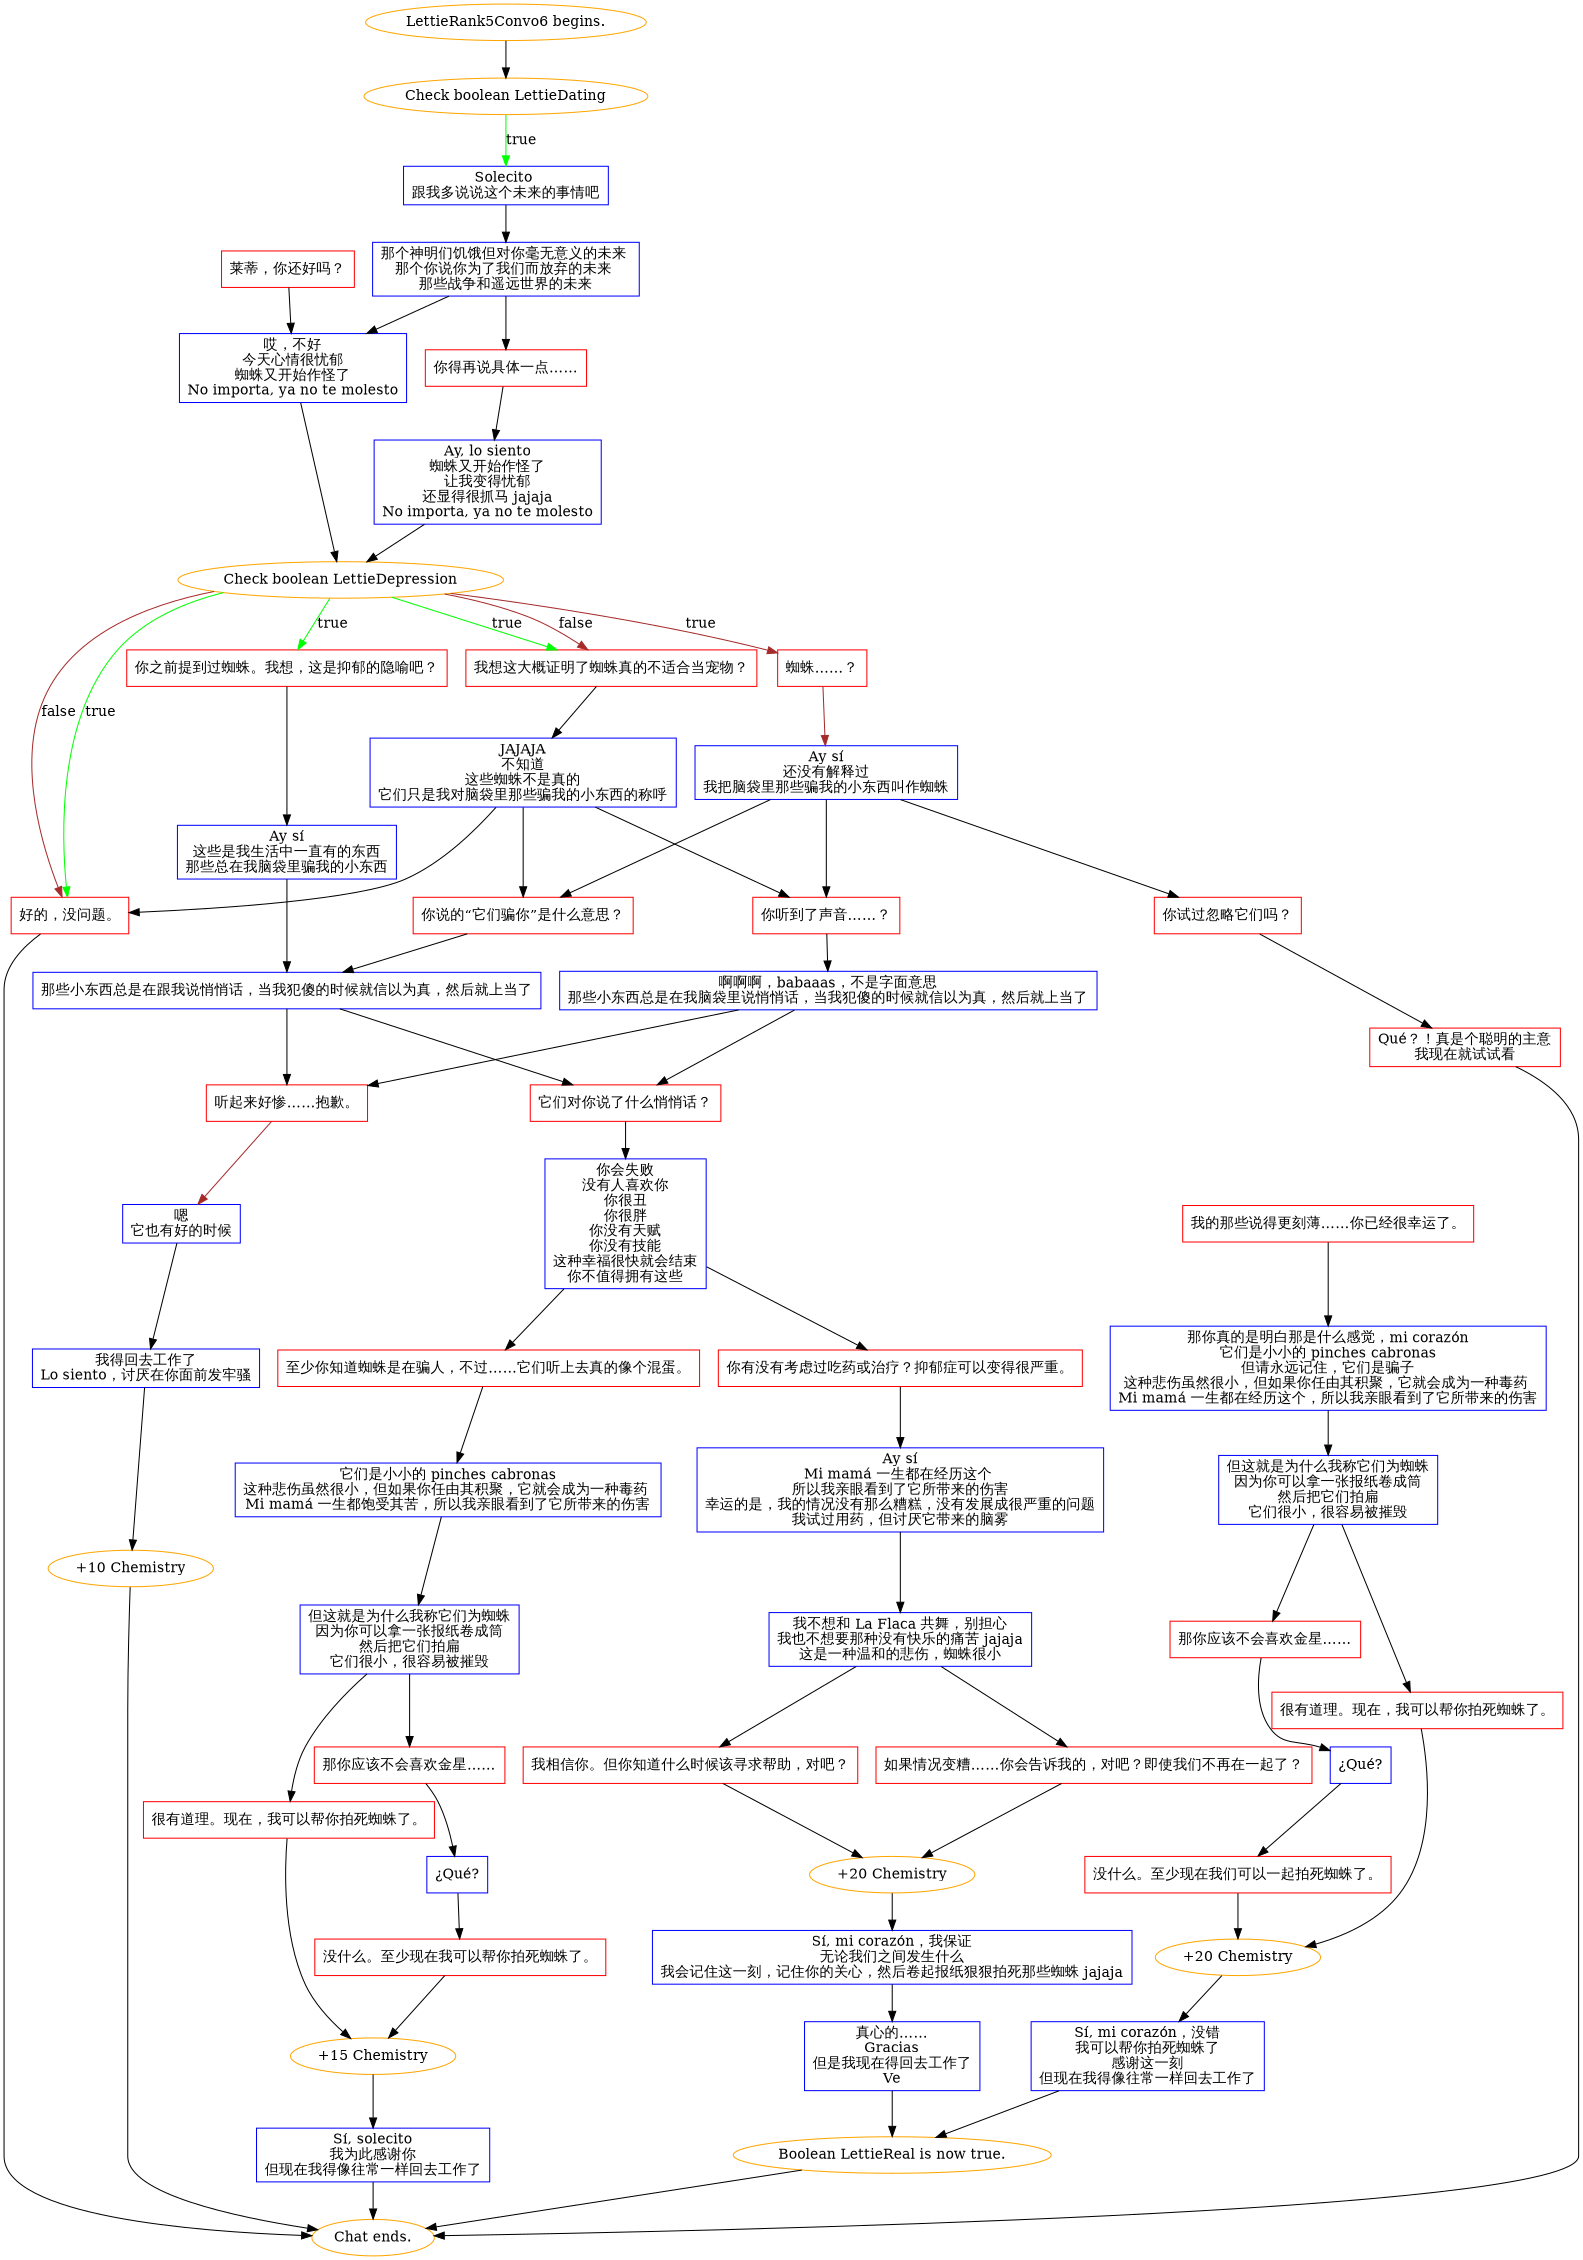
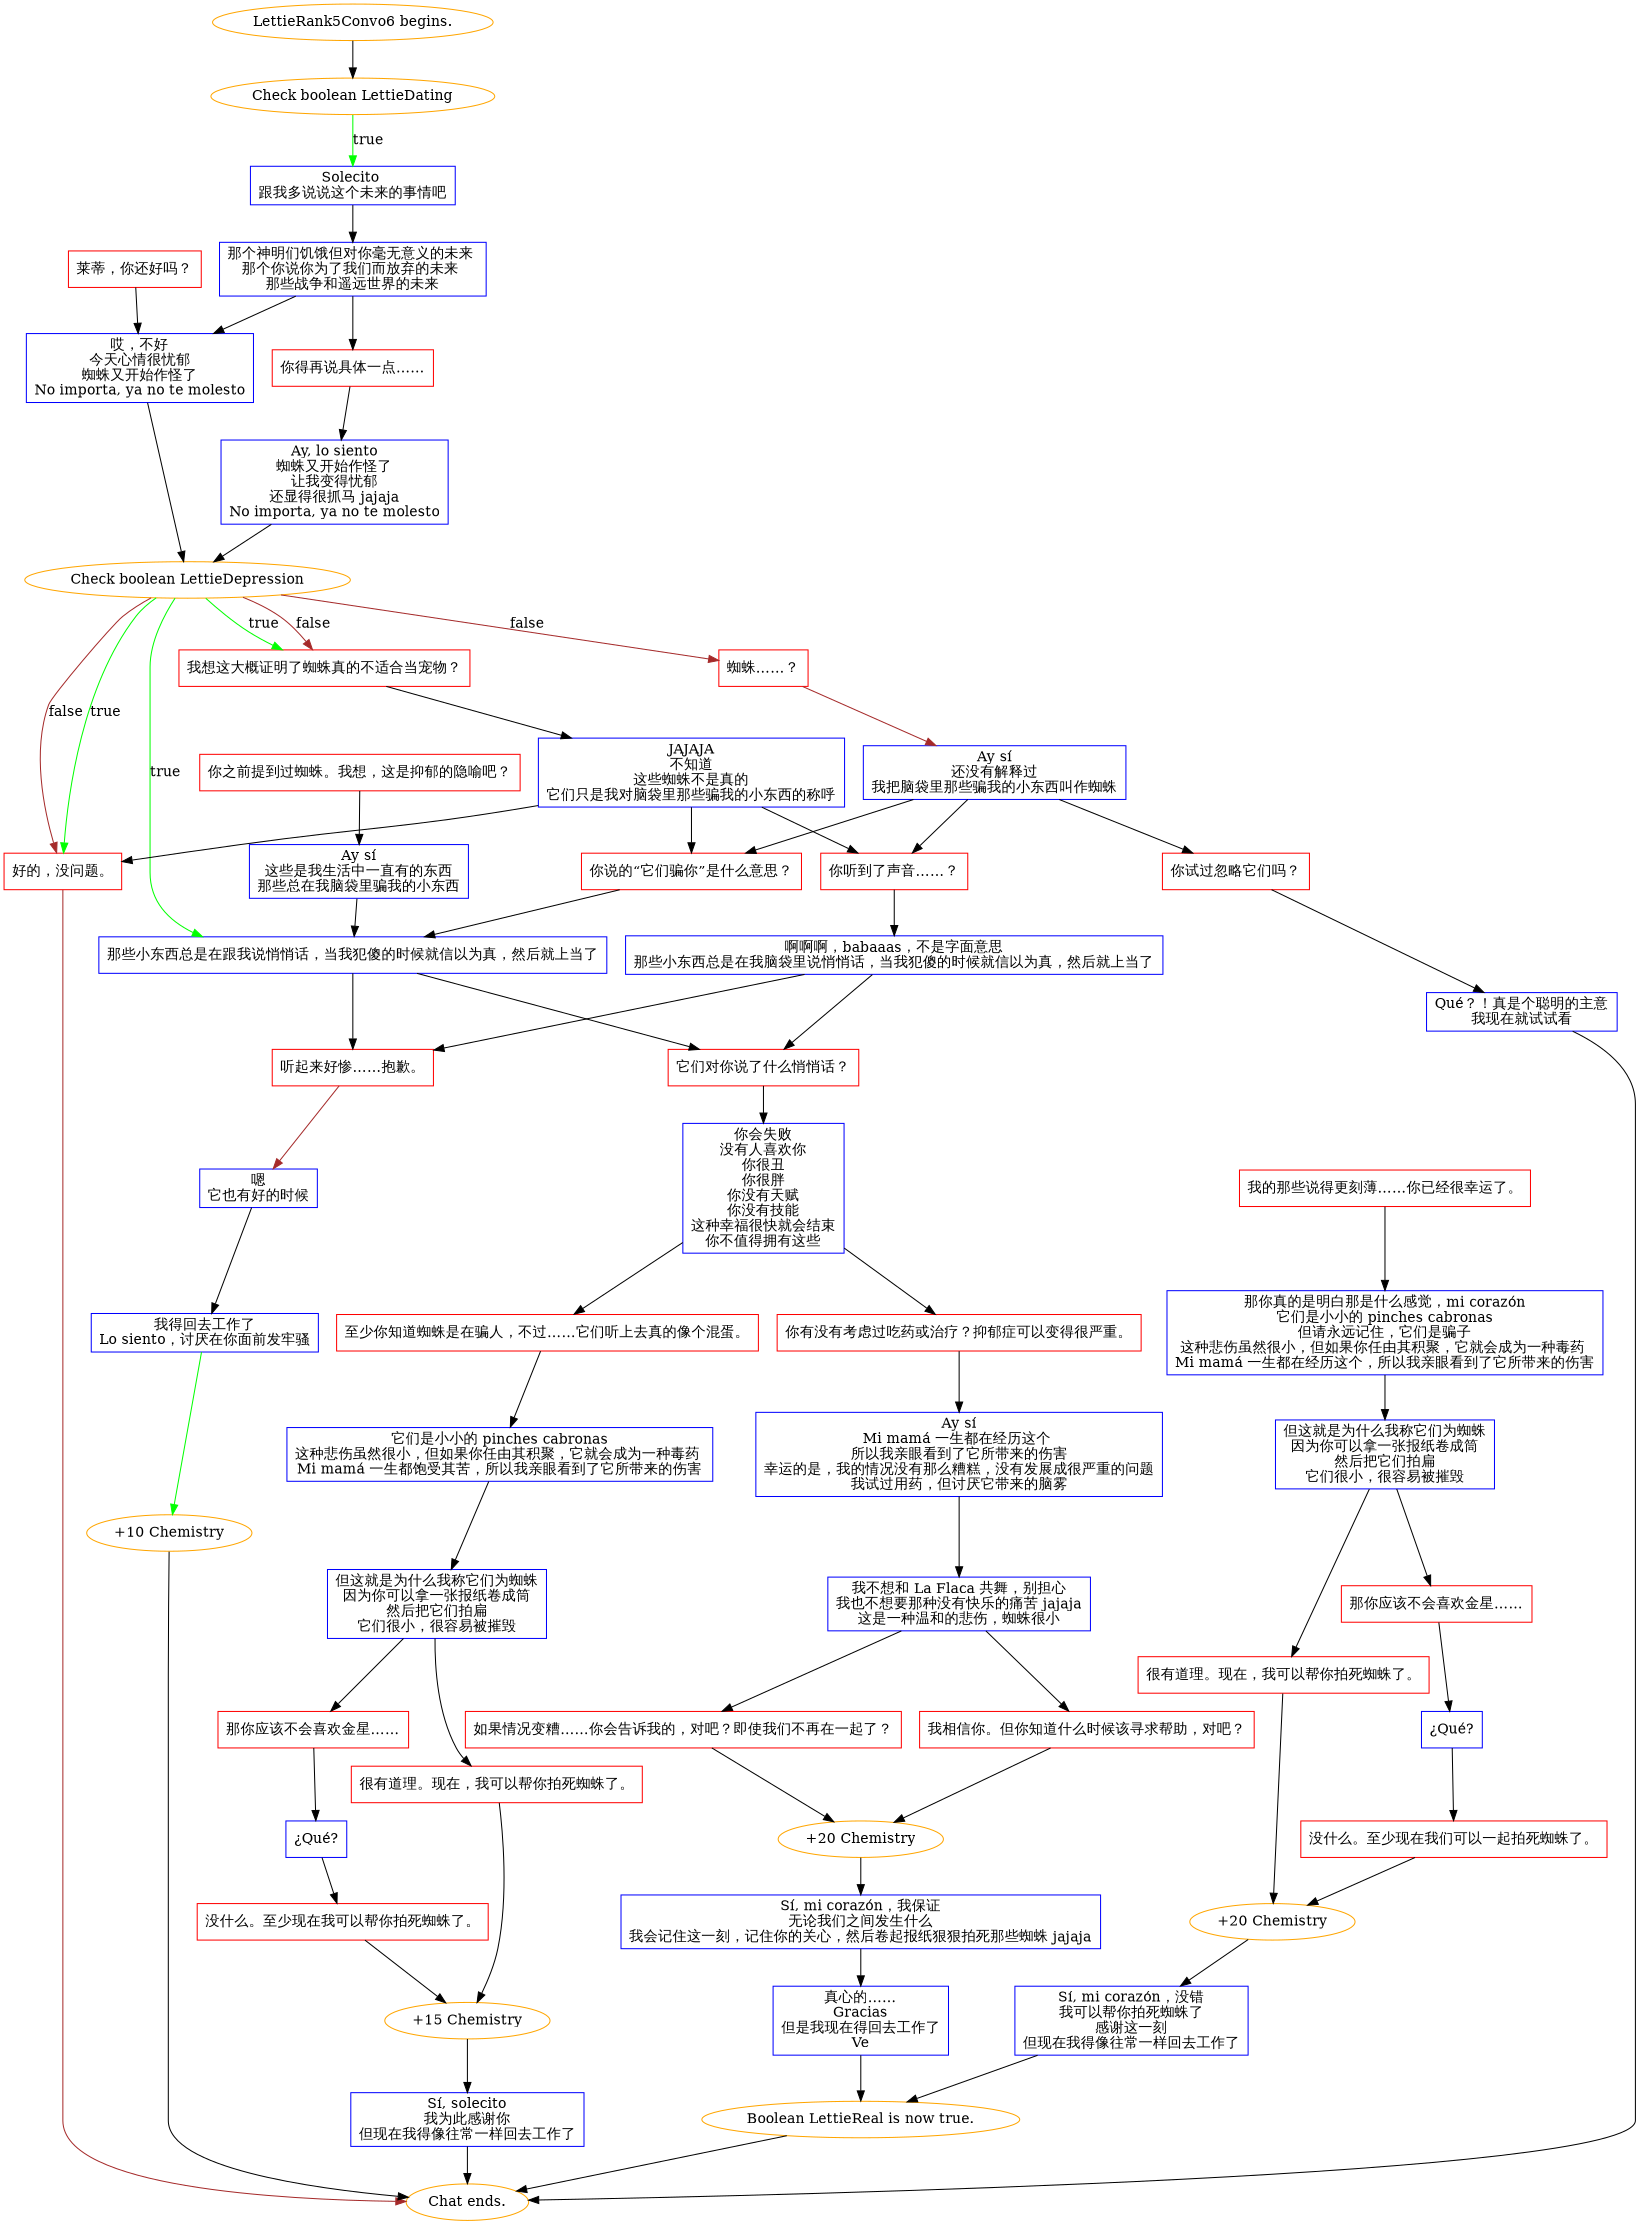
edge "Check boolean LettieDepression" -> "你之前提到过蜘蛛。我想，这是抑郁的隐喻吧？": now "Check boolean LettieDepression" -> "那些小东西总是在跟我说悄悄话，当我犯傻的时候就信以为真，然后就上当了"
edge "Check boolean LettieDepression" -> "蜘蛛……？": label "true" -> "false"
node "Qué？！真是个聪明的主意 我现在就试试看": color red -> blue
edge "我得回去工作了 Lo siento，讨厌在你面前发牢骚" -> "+10 Chemistry": color black -> green
edge "好的，没问题。" -> "Chat ends.": color black -> brown
